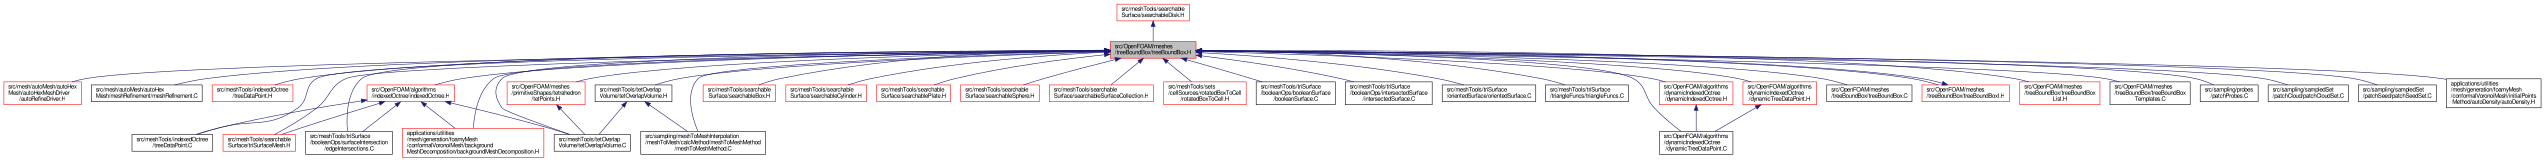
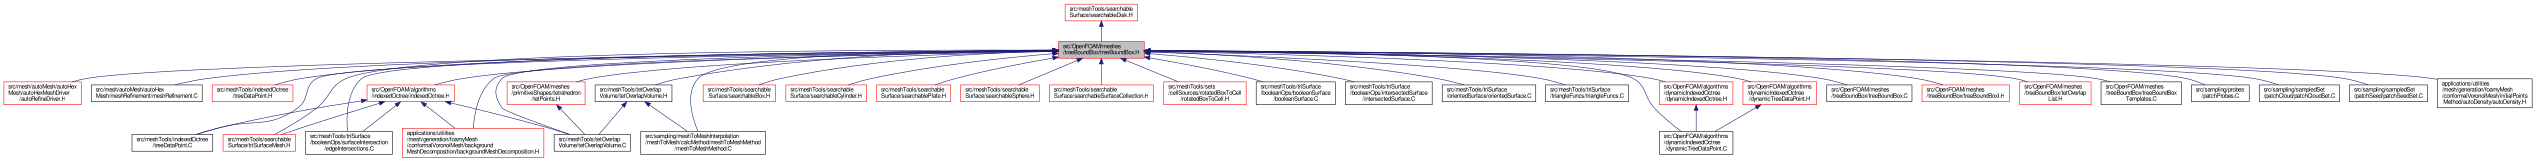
edge "src/OpenFOAM/meshes /treeBoundBox/treeBoundBox.H" -> "src/OpenFOAM/meshes /treeBoundBox/treeBoundBoxI.H": removed
node "src/OpenFOAM/meshes /treeBoundBox/treeBoundBox List.H": label "src/OpenFOAM/meshes /treeBoundBox/treeBoundBox List.H" -> "src/OpenFOAM/meshes /treeBoundBox/tetOverlap List.H"
